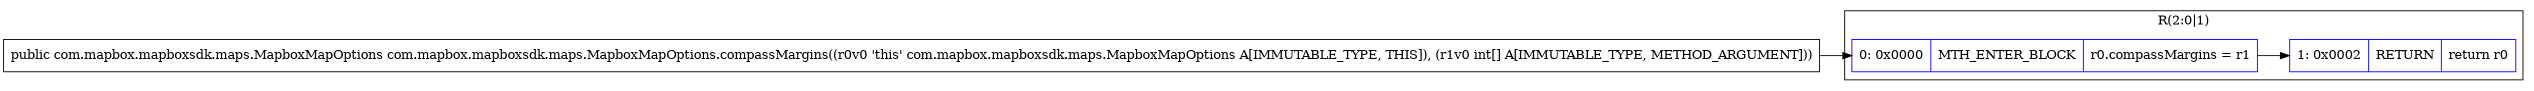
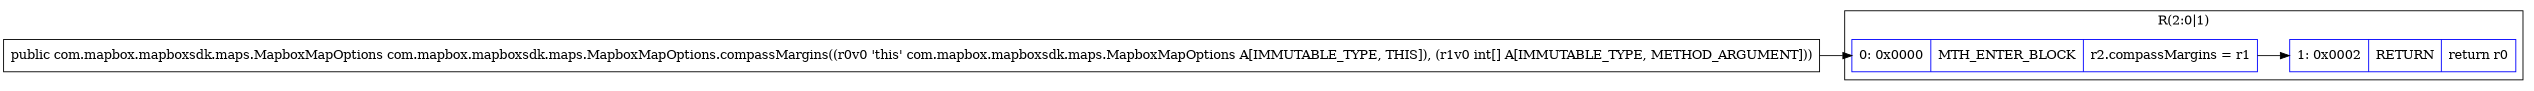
node "0: 0x0000": text "r0.compassMargins = r1" -> "r2.compassMargins = r1"
